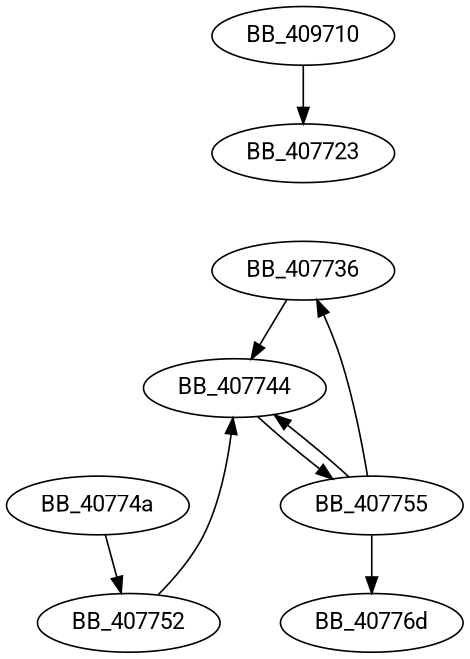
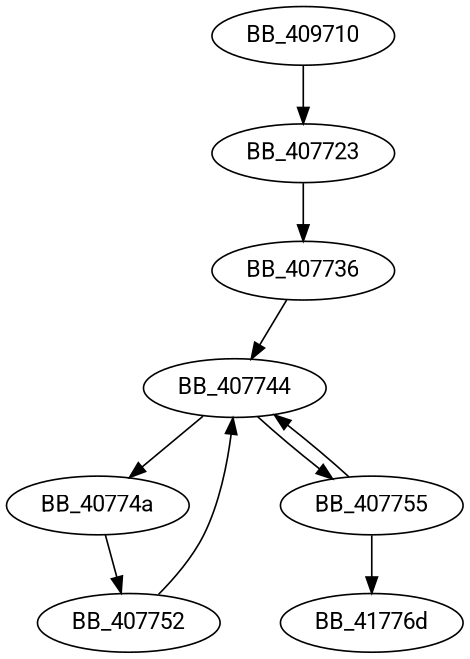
edge "BB_407755" -> "BB_407736": now "BB_407723" -> "BB_407736"
edge "BB_407744" -> "BB_40774a": added
node "BB_40776d": label "BB_40776d" -> "BB_41776d"
